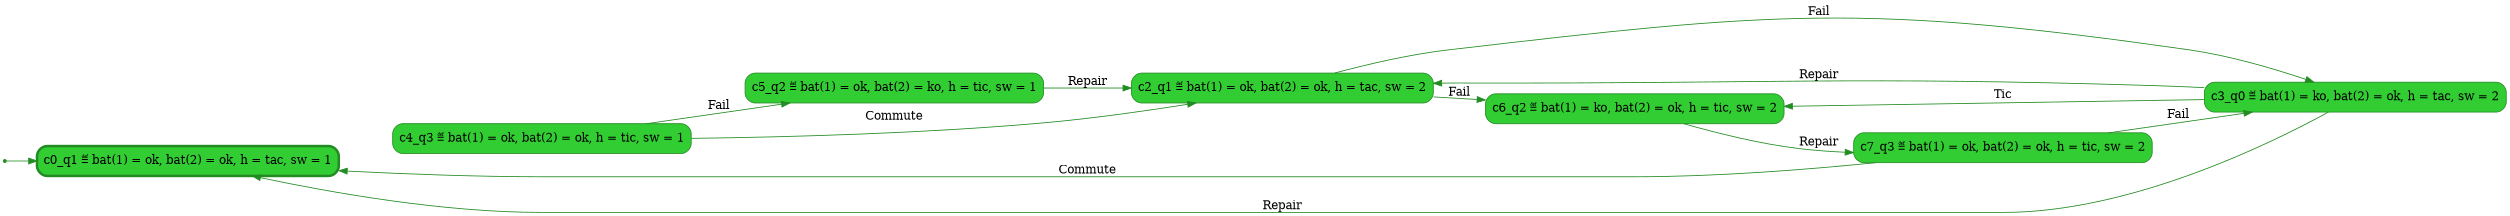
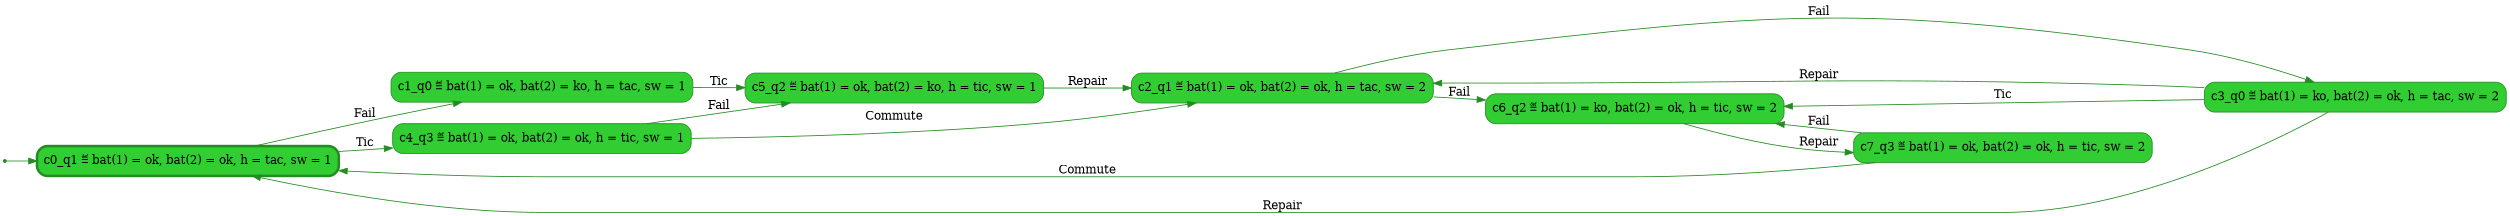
node "c1_q0 ≝ bat(1) = ok, bat(2) = ko, h = tac, sw = 1": added
edge "c7_q3 ≝ bat(1) = ok, bat(2) = ok, h = tic, sw = 2" -> "c3_q0 ≝ bat(1) = ko, bat(2) = ok, h = tac, sw = 2": now "c7_q3 ≝ bat(1) = ok, bat(2) = ok, h = tic, sw = 2" -> "c6_q2 ≝ bat(1) = ko, bat(2) = ok, h = tic, sw = 2"
edge "c0_q1 ≝ bat(1) = ok, bat(2) = ok, h = tac, sw = 1" -> "c4_q3 ≝ bat(1) = ok, bat(2) = ok, h = tic, sw = 1": added, label "Tic"
